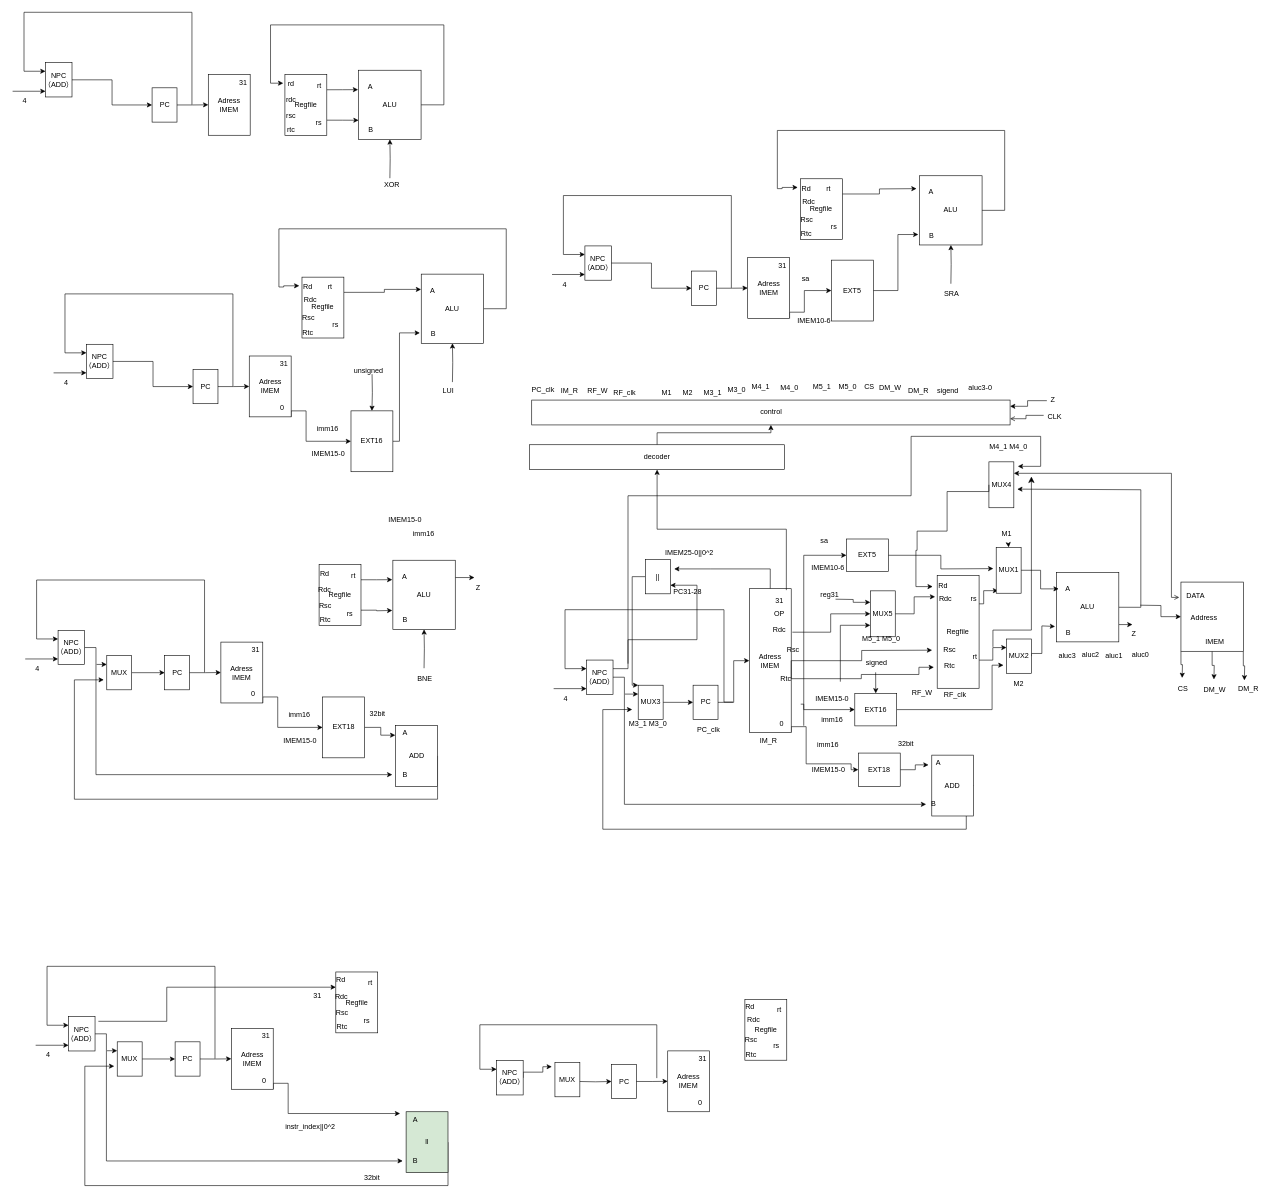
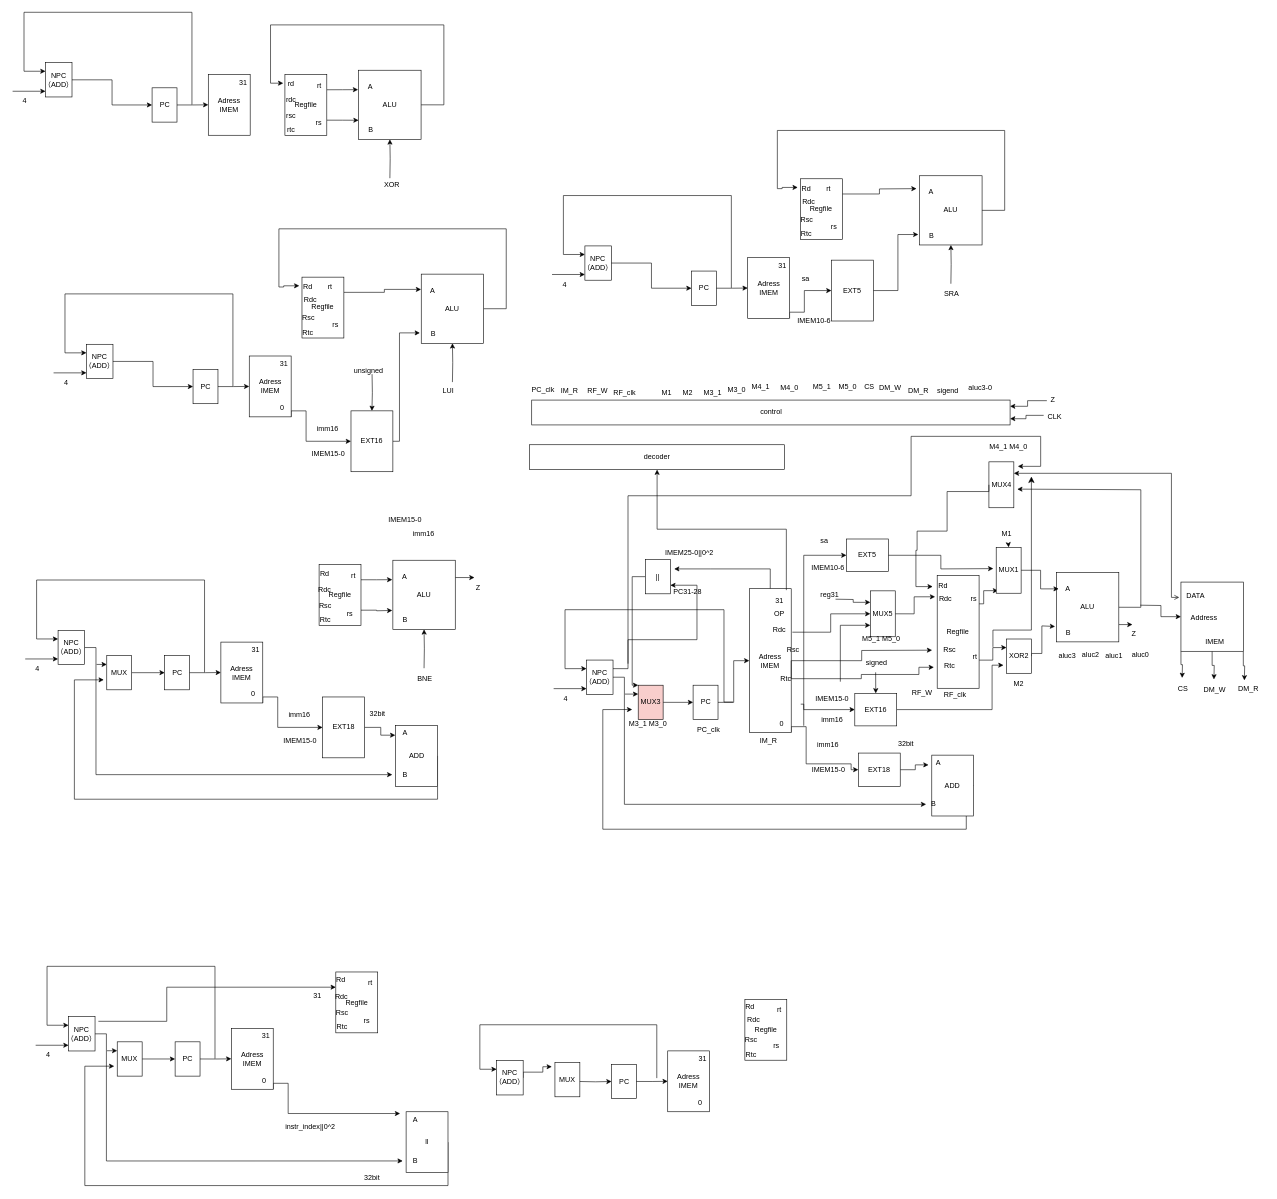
edge "CLK" -> "control": arrowhead open -> classic
edge "decoder" -> "control": removed
node "MUX2": label "MUX2" -> "XOR2"
node "MUX3": fillcolor #ffffff -> #f8cecc
node "ll": fillcolor #d5e8d4 -> #ffffff
